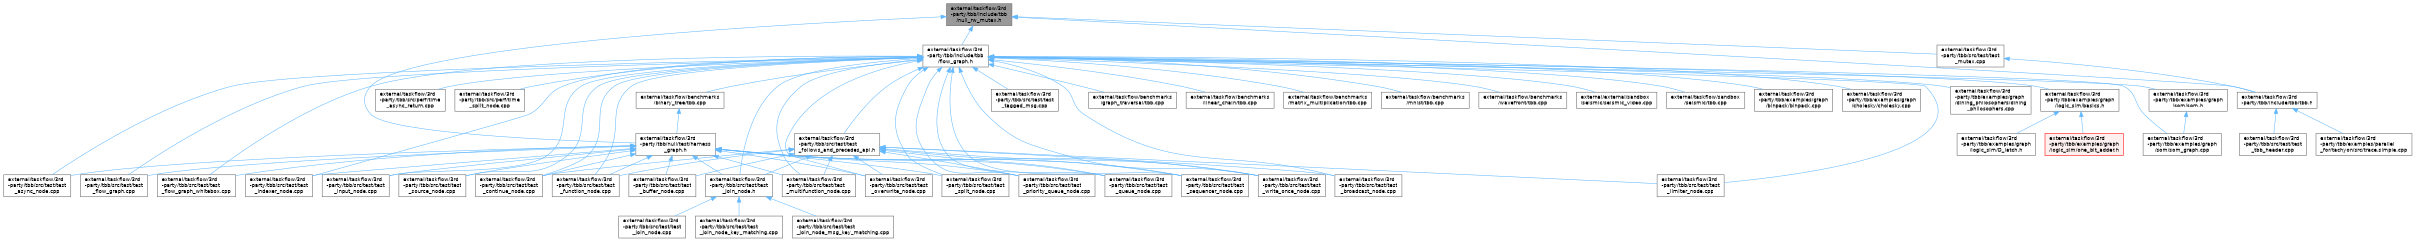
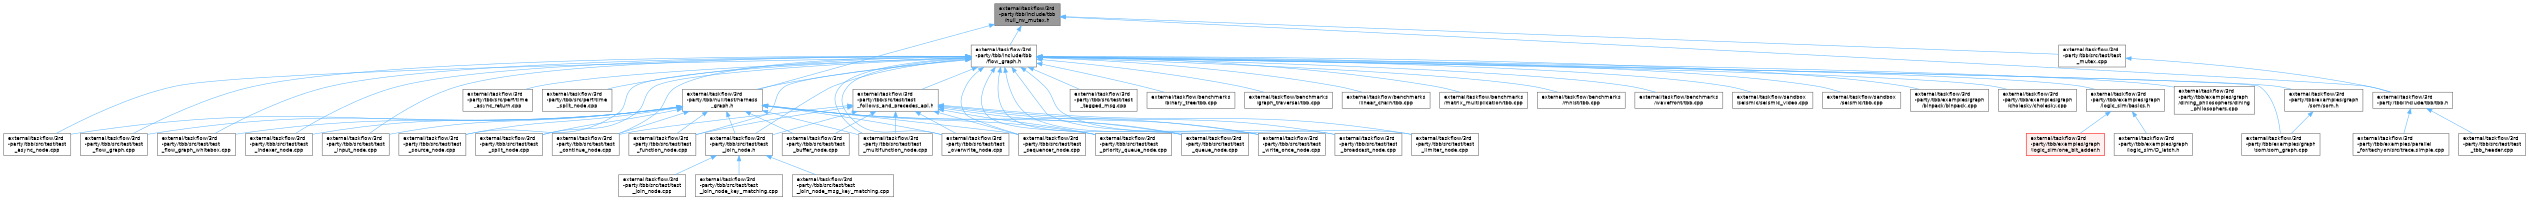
node "external/external/sandbox /seismic/seismic_video.cpp": label "external/external/sandbox /seismic/seismic_video.cpp" -> "external/taskflow/sandbox /seismic/seismic_video.cpp"
edge "external/taskflow/3rd -party/tbb/null/test/harness _graph.h" -> "external/taskflow/benchmarks /binary_tree/tbb.cpp": now "external/taskflow/3rd -party/tbb/null/test/harness _graph.h" -> "external/taskflow/3rd -party/tbb/include/tbb /flow_graph.h"
